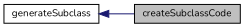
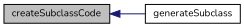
edge "createSubclassCode" -> "generateSubclass": reversed
